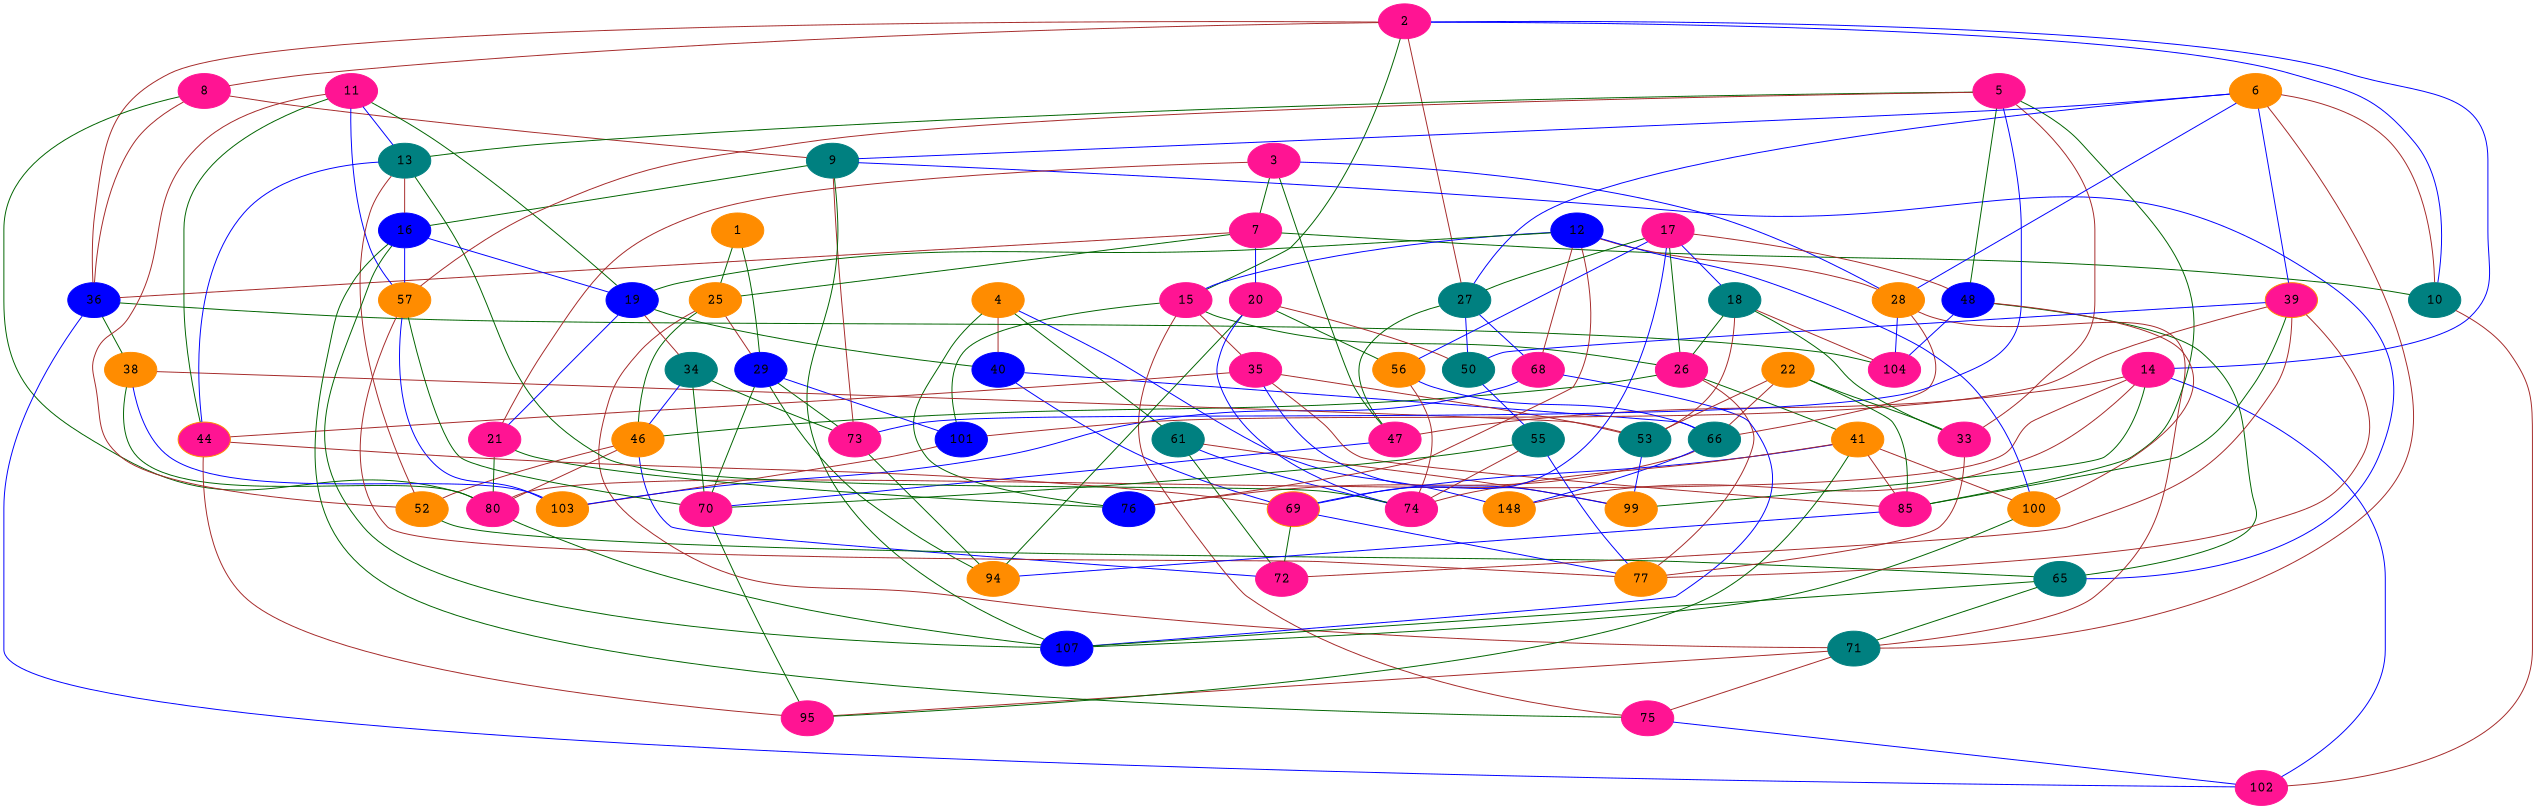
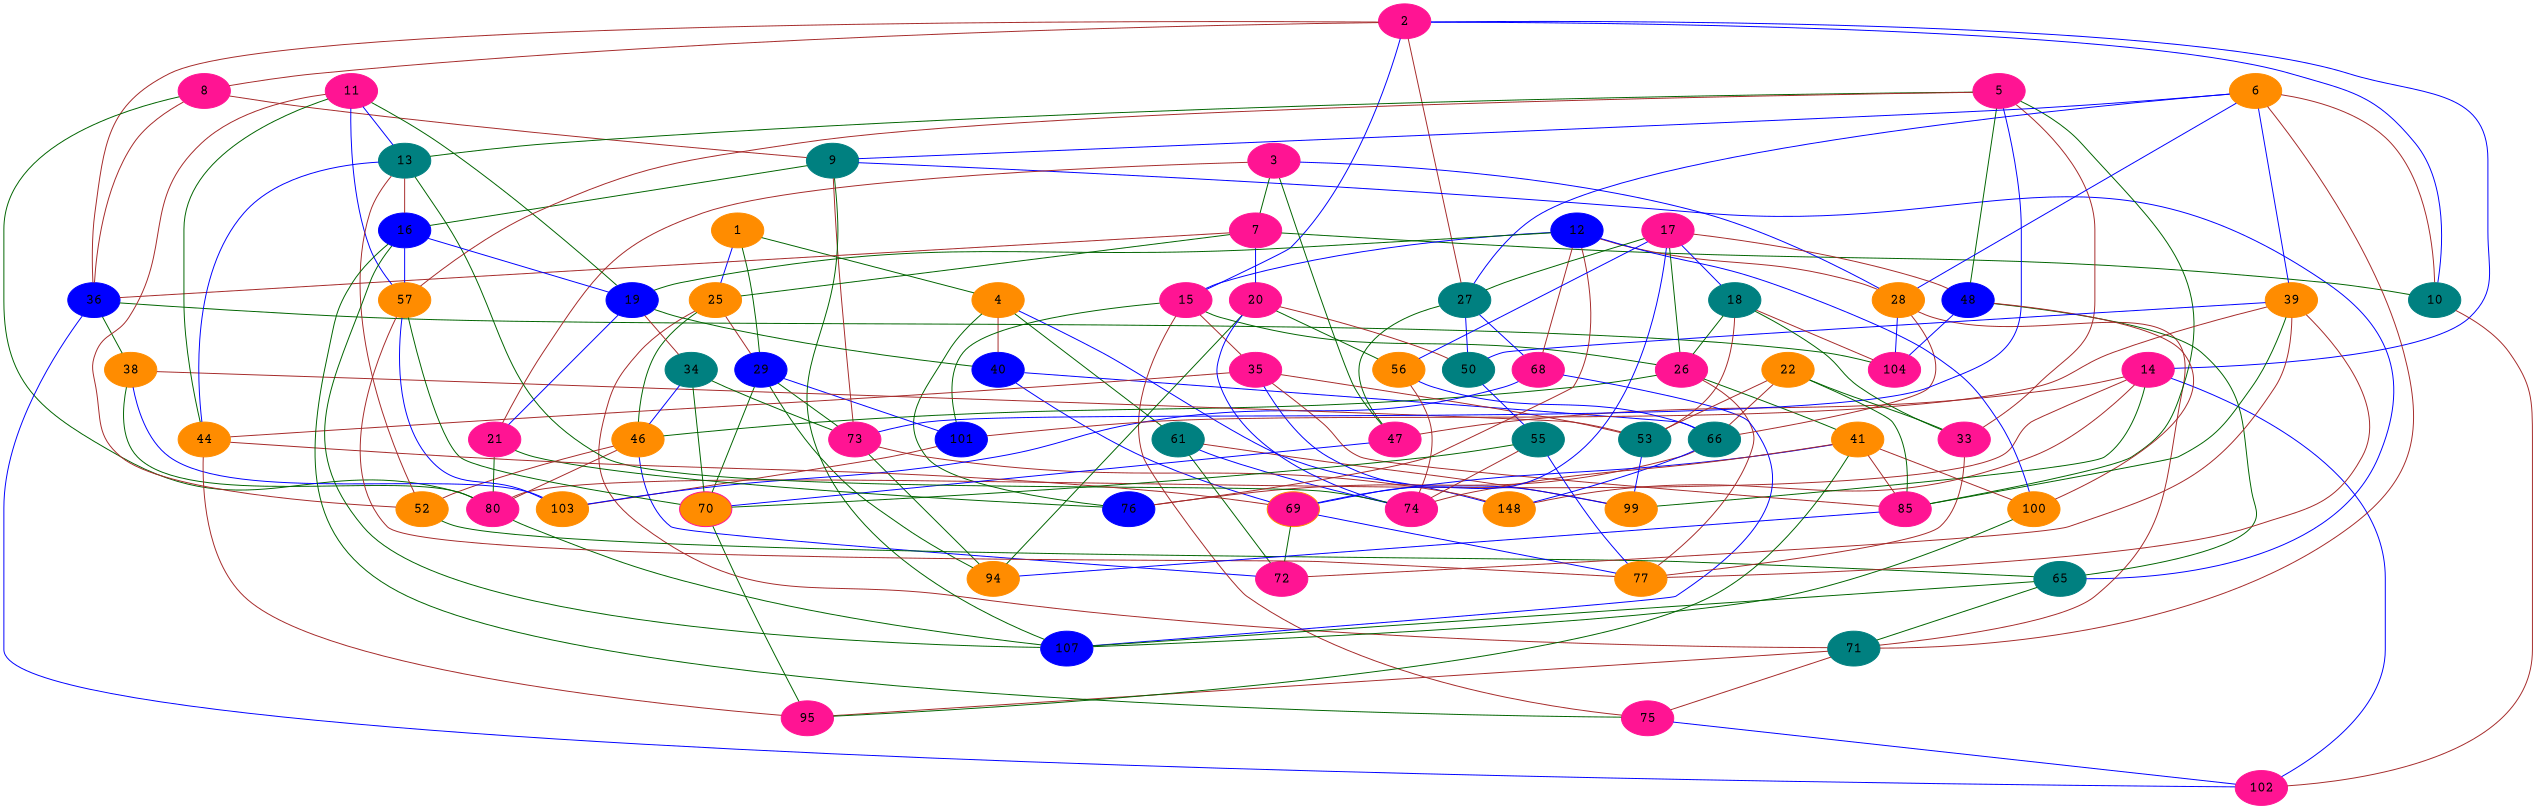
edge "2" -- "15": color darkgreen -> blue
edge "1" -- "4": added
edge "1" -- "25": color darkgreen -> blue
node "39": fillcolor deeppink -> darkorange
node "44": fillcolor deeppink -> darkorange
edge "73" -- "148": added
node "70": fillcolor deeppink -> darkorange
